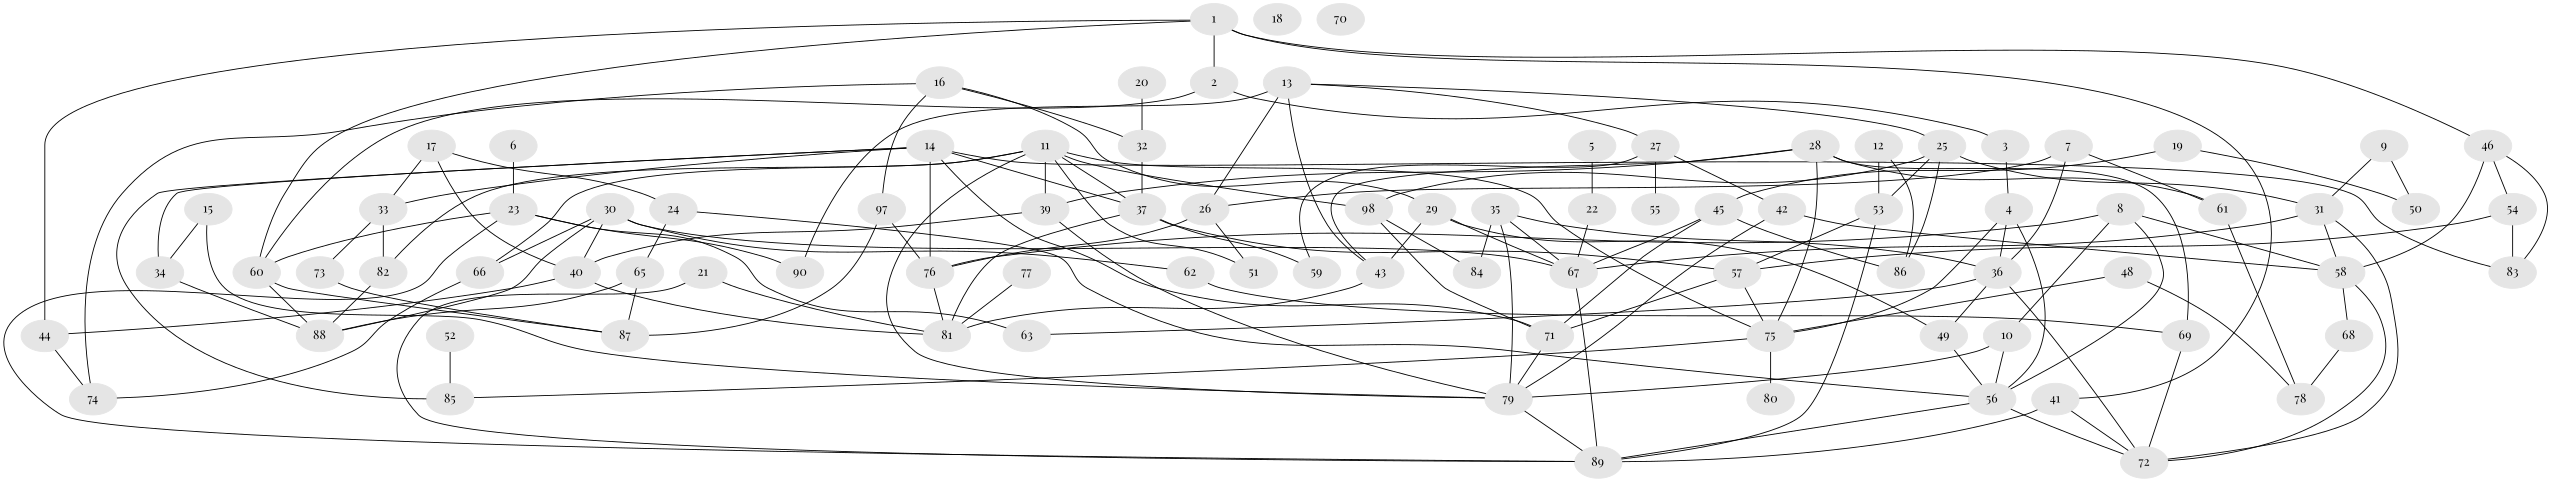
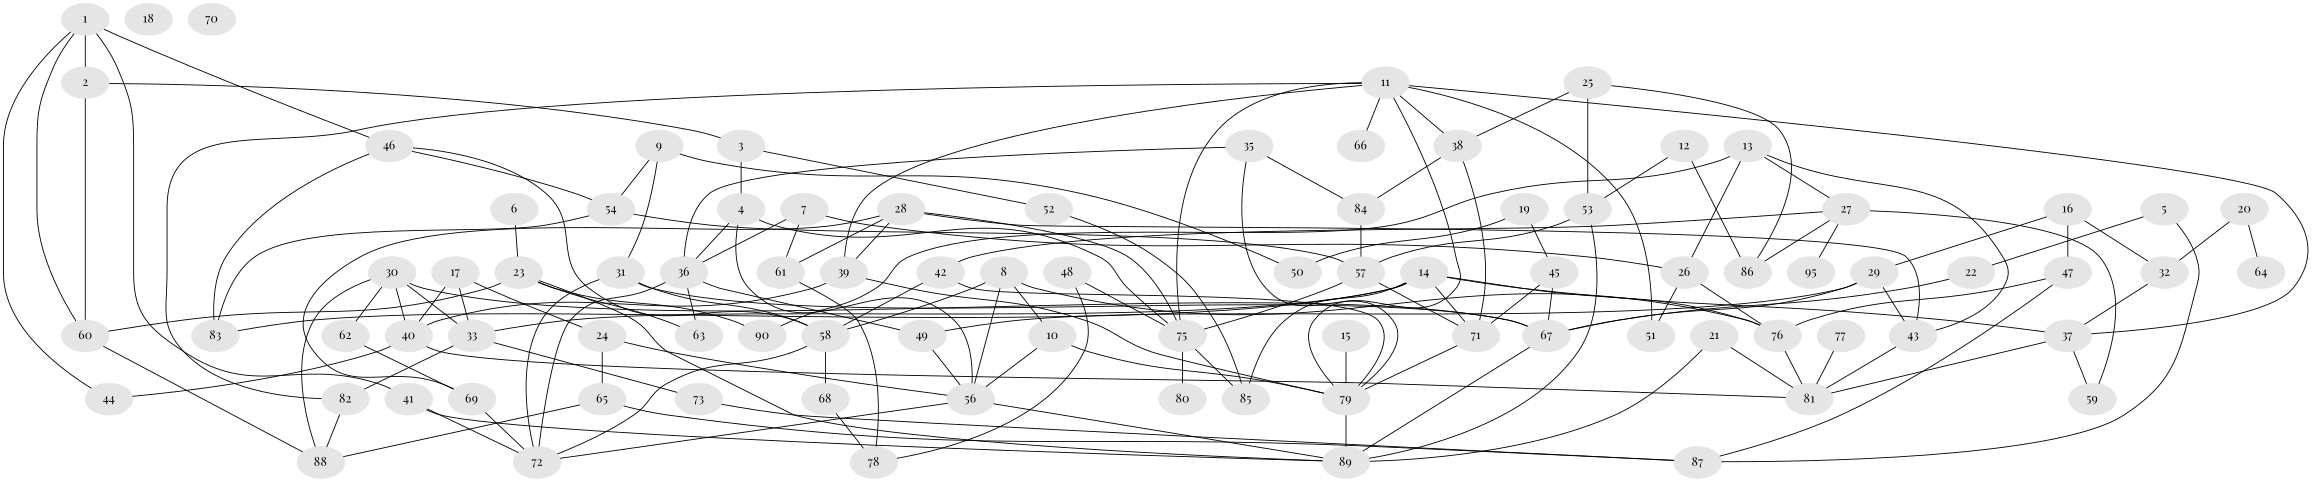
edge "13" -- "25": removed
edge "9" -- "54": added
edge "3" -- "52": added
edge "25" -- "31": removed
node "97": label "97" -> "47"
node "98": label "98" -> "38"
node "55": label "55" -> "95"
edge "45" -- "86": now "27" -- "86"
edge "30" -- "66": now "30" -- "33"
edge "35" -- "67": removed
edge "37" -- "57": now "84" -- "57"
node "34": removed
node "64": added
edge "60" -- "87": now "5" -- "87"
node "74": removed
